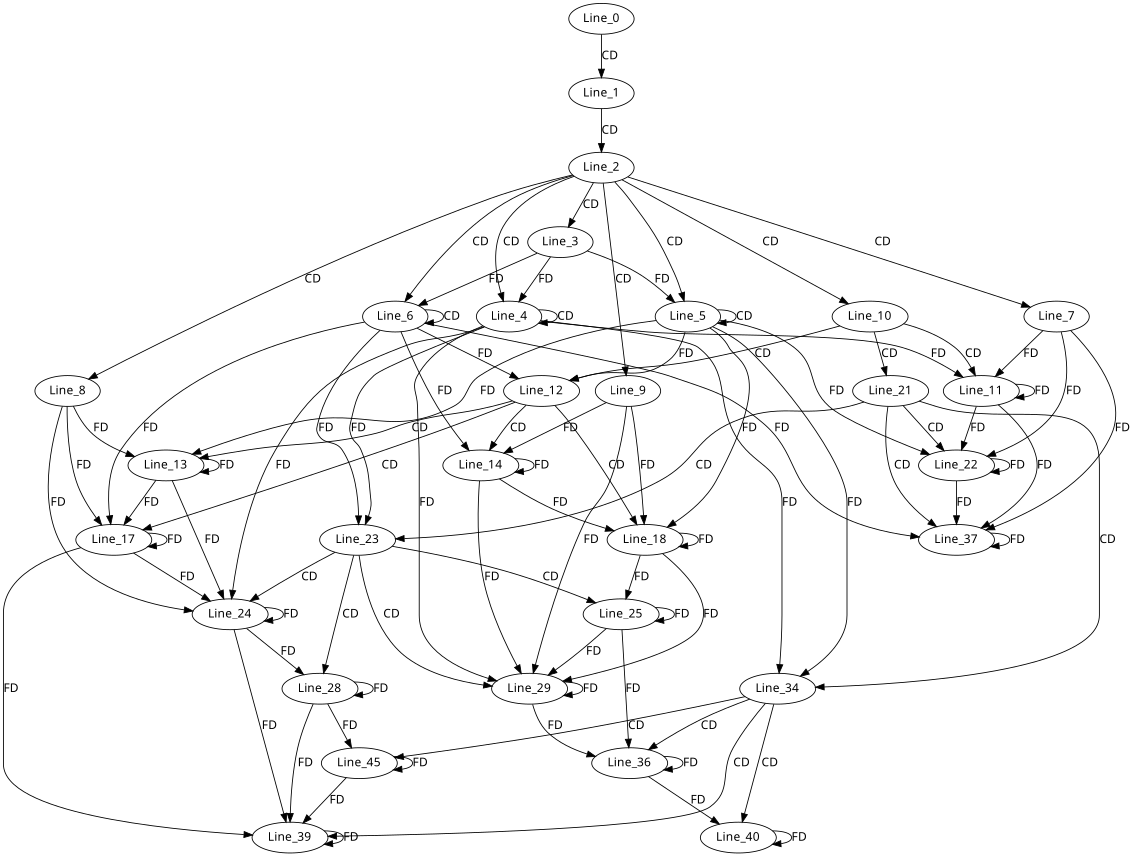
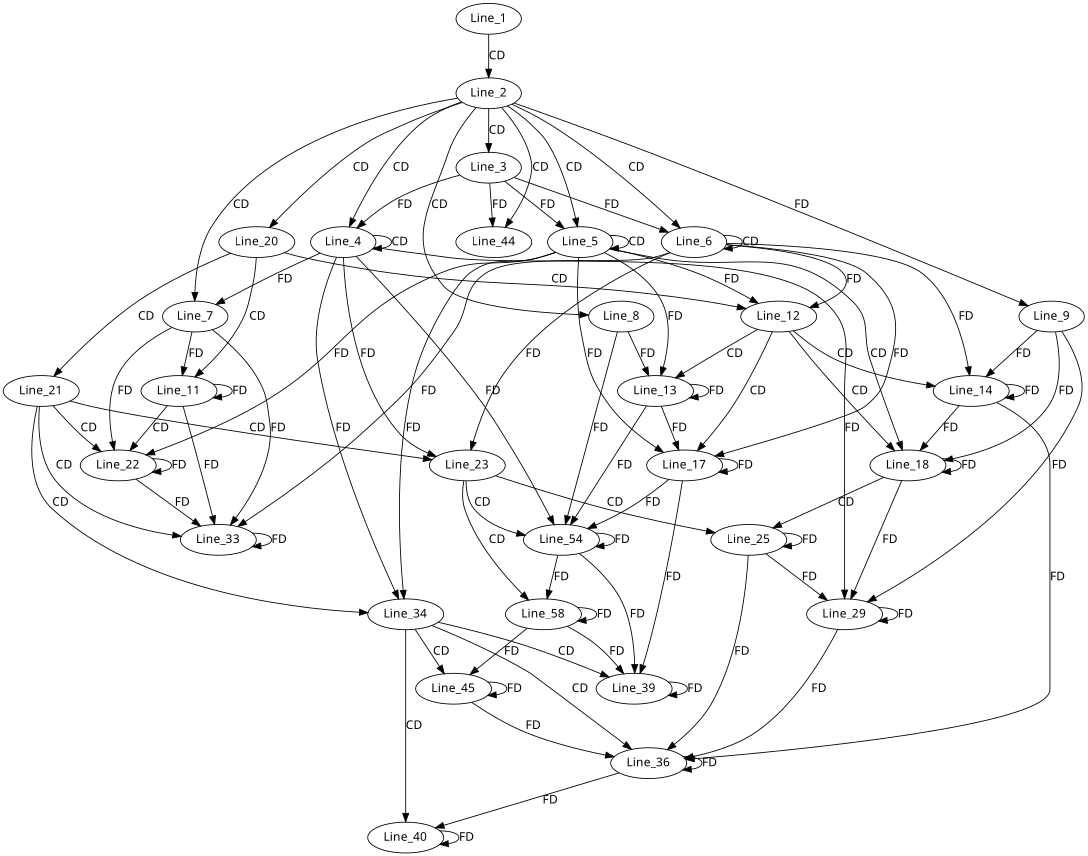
node "Line_0": removed
node "Line_44": added
edge "Line_2" -> "Line_9": label "CD" -> "FD"
node "Line_10": label "Line_10" -> "Line_20"
edge "Line_4" -> "Line_11": now "Line_4" -> "Line_7"
edge "Line_5" -> "Line_18": label "FD" -> "CD"
edge "Line_11" -> "Line_22": label "FD" -> "CD"
edge "Line_8" -> "Line_17": now "Line_5" -> "Line_17"
node "Line_37": label "Line_37" -> "Line_33"
edge "Line_14" -> "Line_29": now "Line_14" -> "Line_36"
edge "Line_18" -> "Line_25": label "FD" -> "CD"
node "Line_24": label "Line_24" -> "Line_54"
edge "Line_23" -> "Line_29": removed, label "CD"
node "Line_28": label "Line_28" -> "Line_58"
edge "Line_45" -> "Line_39": now "Line_45" -> "Line_36"
